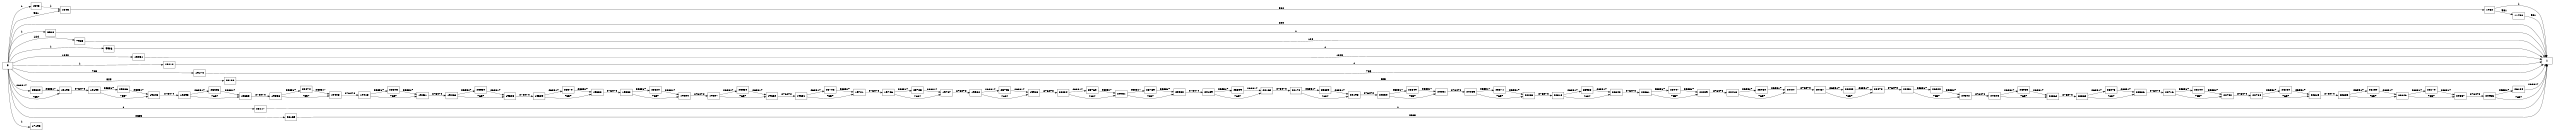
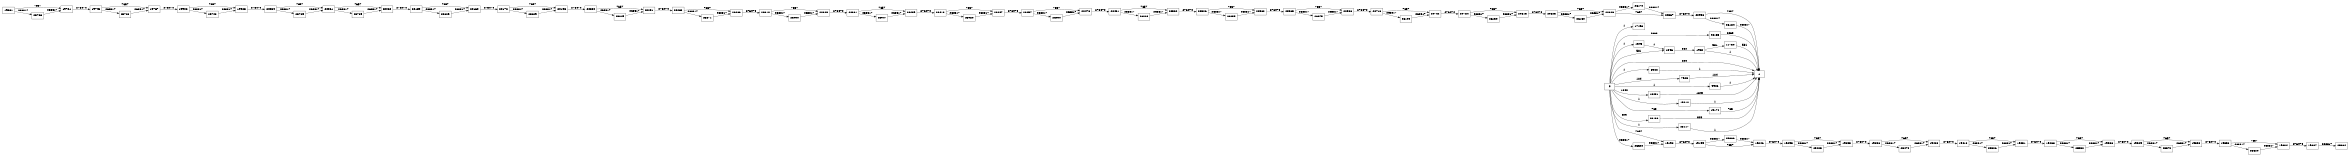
node "19652": removed
